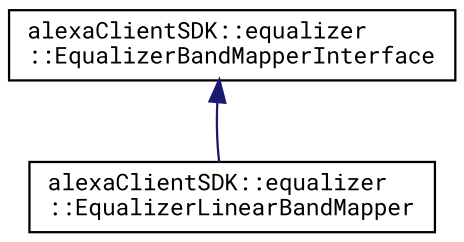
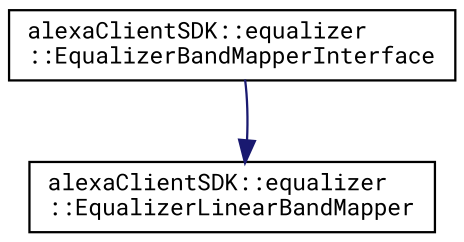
edge "alexaClientSDK::equalizer ::EqualizerLinearBandMapper" -> "alexaClientSDK::equalizer ::EqualizerBandMapperInterface": reversed
